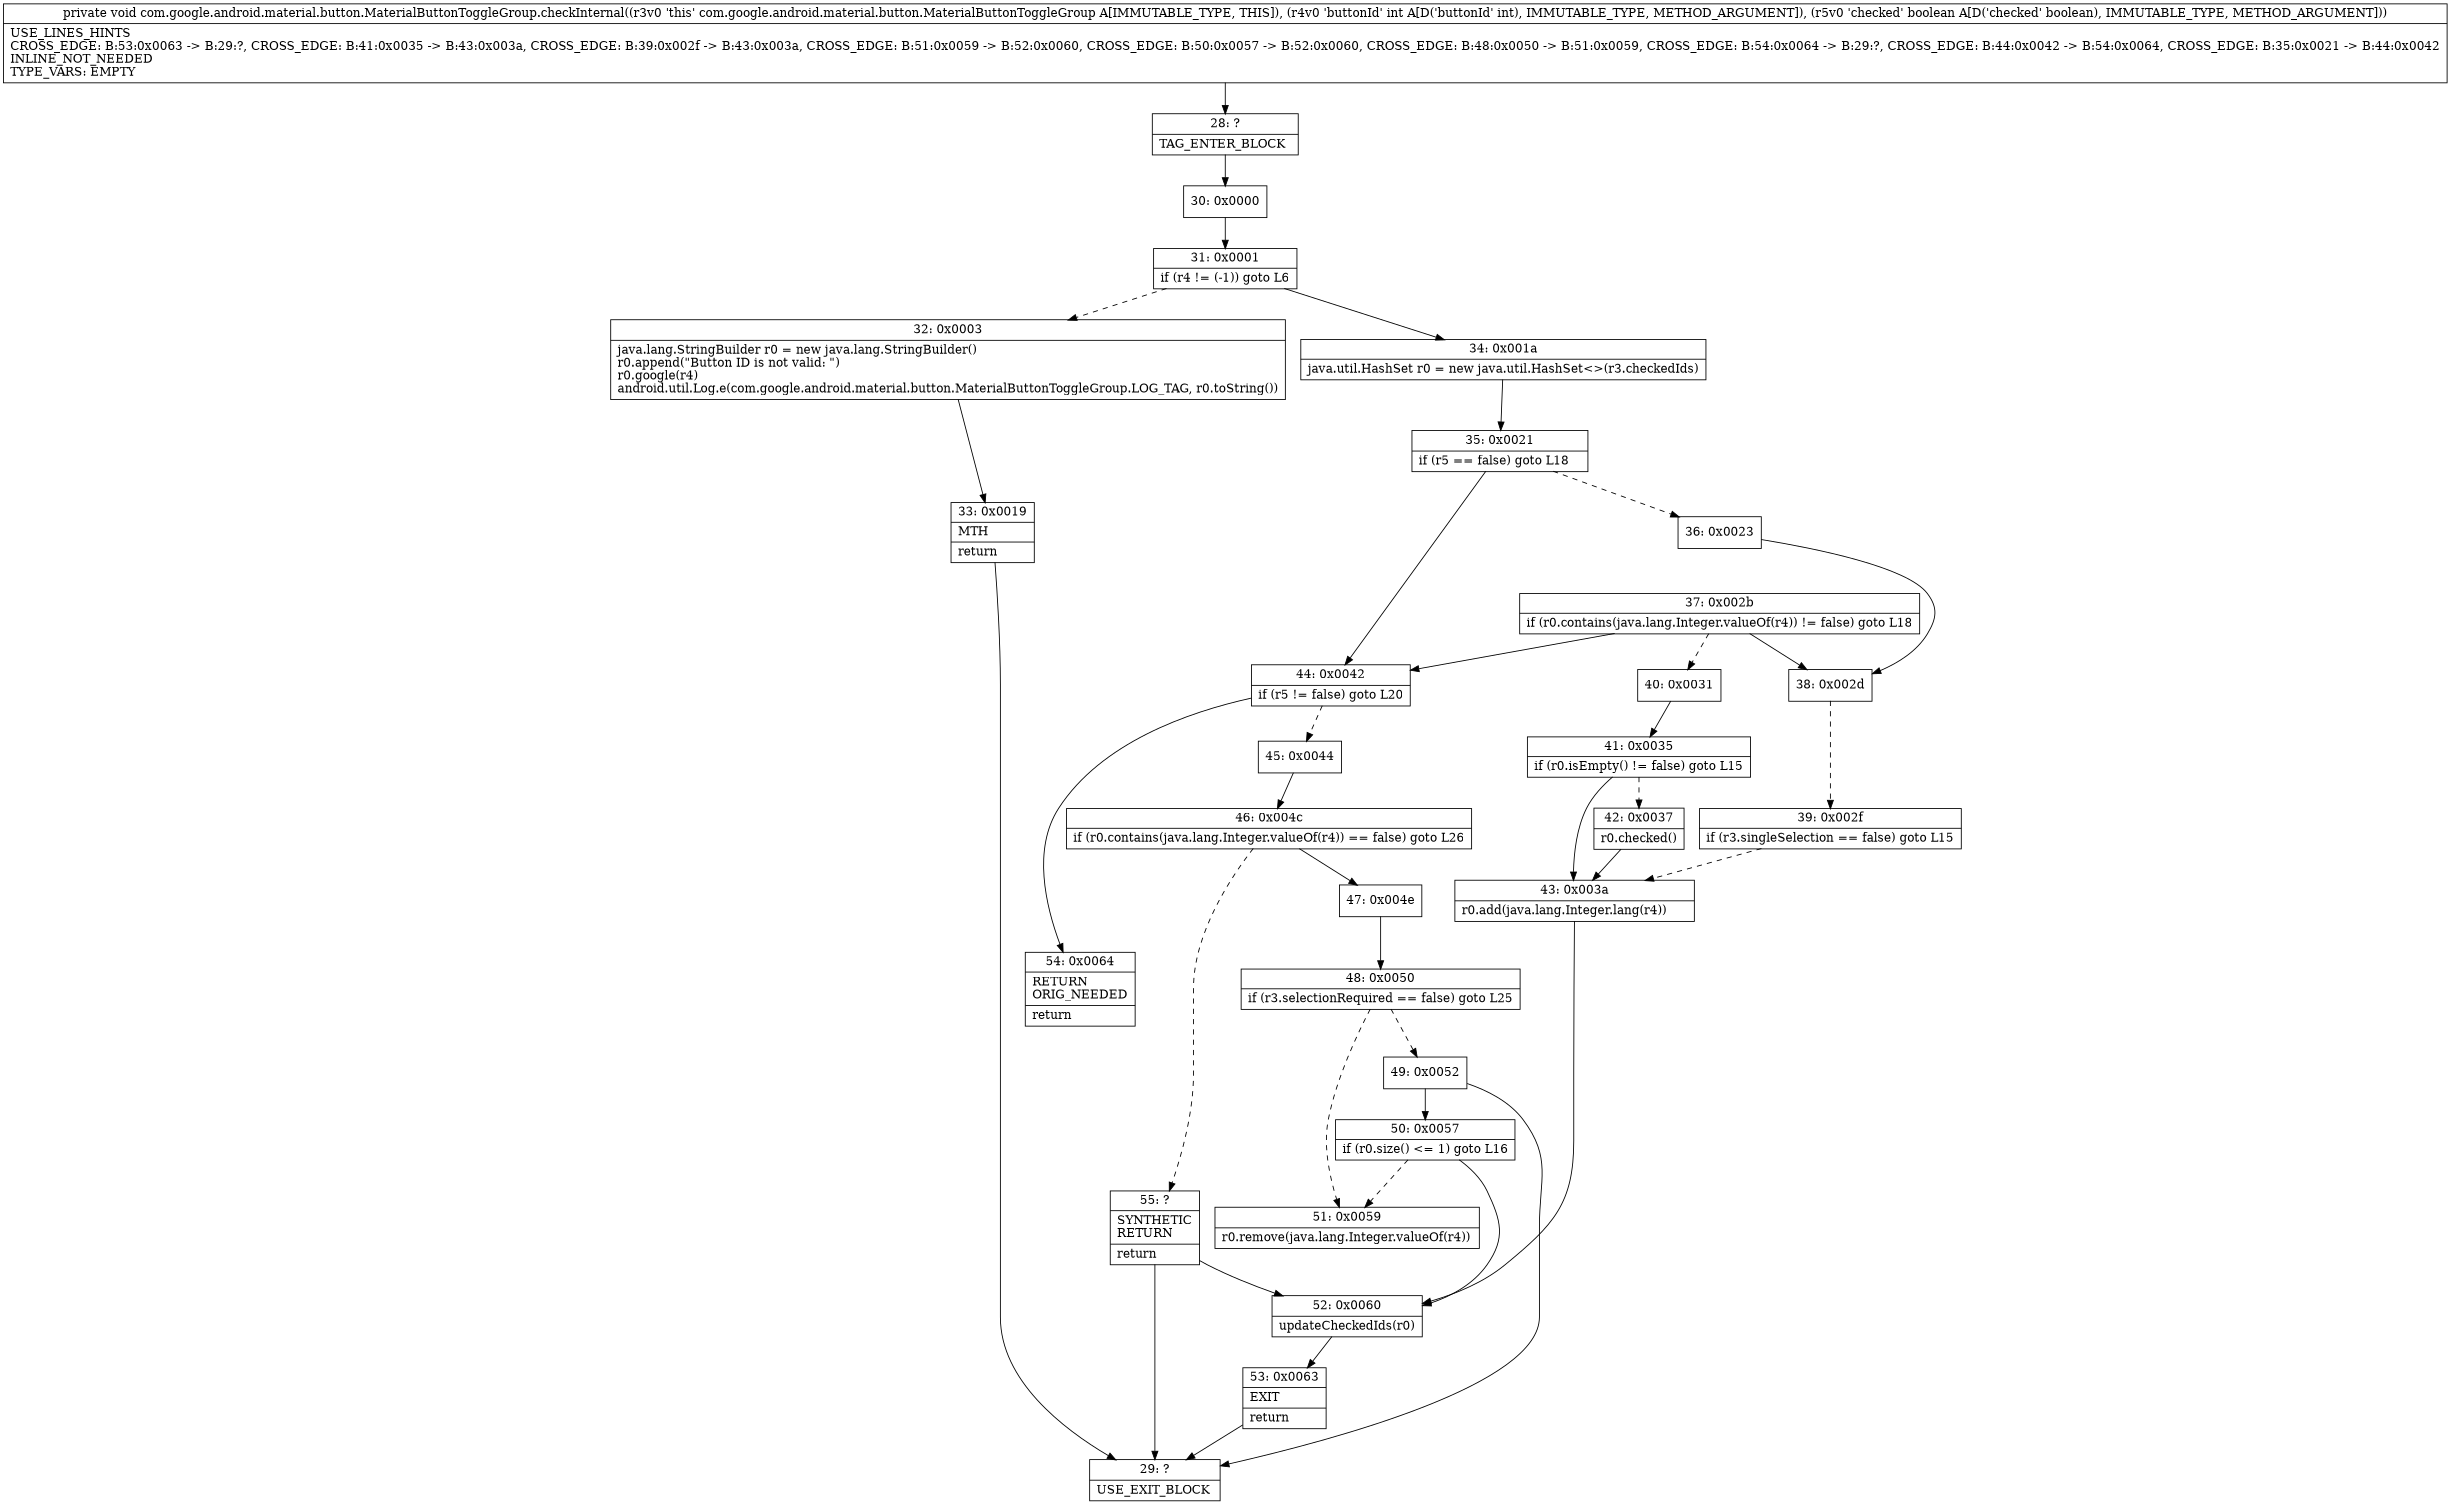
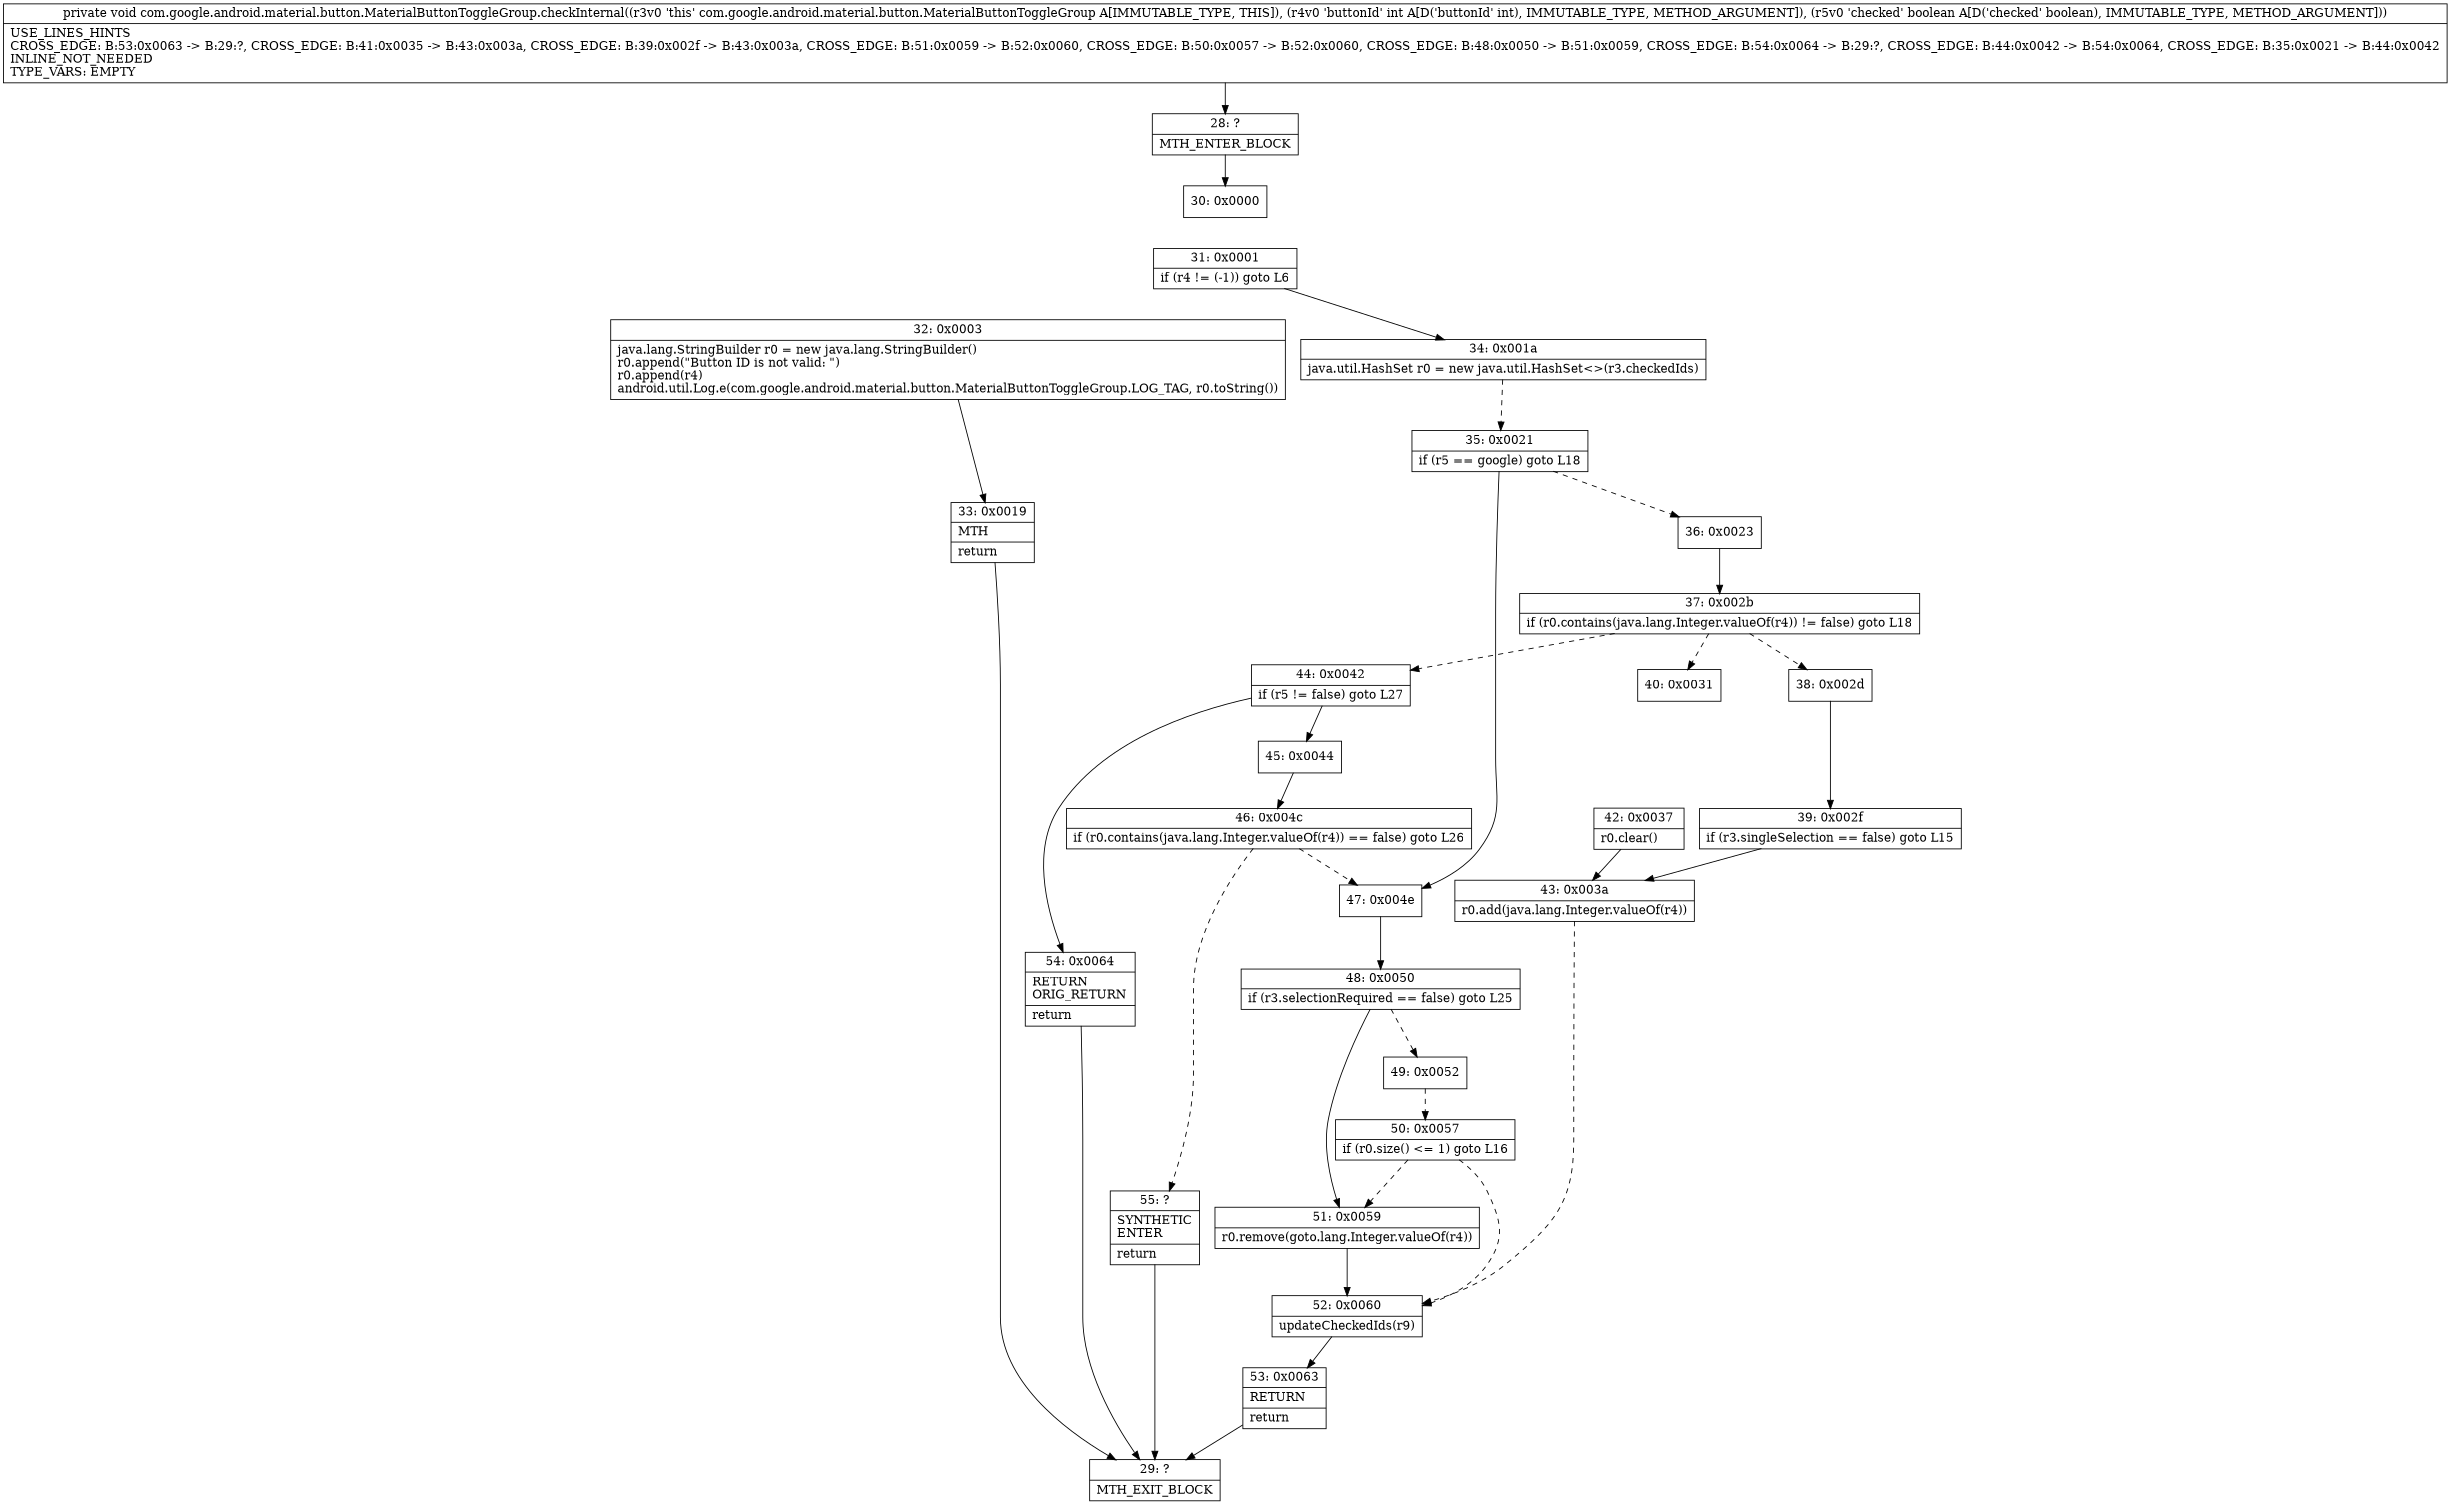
node "28: ?": text "TAG_ENTER_BLOCK" -> "MTH_ENTER_BLOCK"
edge "30: 0x0000" -> "31: 0x0001": removed
edge "31: 0x0001" -> "32: 0x0003": removed
node "32: 0x0003": text "r0.google(r4)" -> "r0.append(r4)"
edge "34: 0x001a" -> "35: 0x0021": style solid -> dashed
node "35: 0x0021": text "if (r5 == false) goto L18" -> "if (r5 == google) goto L18"
edge "35: 0x0021" -> "44: 0x0042": now "35: 0x0021" -> "47: 0x004e"
edge "36: 0x0023" -> "38: 0x002d": now "36: 0x0023" -> "37: 0x002b"
edge "37: 0x002b" -> "38: 0x002d": style solid -> dashed
edge "37: 0x002b" -> "44: 0x0042": style solid -> dashed
node "44: 0x0042": text "if (r5 != false) goto L20" -> "if (r5 != false) goto L27"
edge "44: 0x0042" -> "45: 0x0044": style dashed -> solid
edge "38: 0x002d" -> "39: 0x002f": style dashed -> solid
node "41: 0x0035": removed
node "42: 0x0037": text "r0.checked()" -> "r0.clear()"
edge "39: 0x002f" -> "43: 0x003a": style dashed -> solid
edge "46: 0x004c" -> "47: 0x004e": style solid -> dashed
node "43: 0x003a": text "r0.add(java.lang.Integer.lang(r4))" -> "r0.add(java.lang.Integer.valueOf(r4))"
node "54: 0x0064": text "ORIG_NEEDED" -> "ORIG_RETURN"
edge "49: 0x0052" -> "50: 0x0057": style solid -> dashed
edge "48: 0x0050" -> "51: 0x0059": style dashed -> solid
edge "43: 0x003a" -> "52: 0x0060": style solid -> dashed
node "55: ?": text "RETURN" -> "ENTER"
node "51: 0x0059": text "r0.remove(java.lang.Integer.valueOf(r4))" -> "r0.remove(goto.lang.Integer.valueOf(r4))"
edge "50: 0x0057" -> "52: 0x0060": style solid -> dashed
edge "55: ?" -> "52: 0x0060": now "51: 0x0059" -> "52: 0x0060"
node "52: 0x0060": text "updateCheckedIds(r0)" -> "updateCheckedIds(r9)"
edge "49: 0x0052" -> "29: ?": now "54: 0x0064" -> "29: ?"
node "53: 0x0063": text "EXIT" -> "RETURN"
node "29: ?": text "USE_EXIT_BLOCK" -> "MTH_EXIT_BLOCK"
